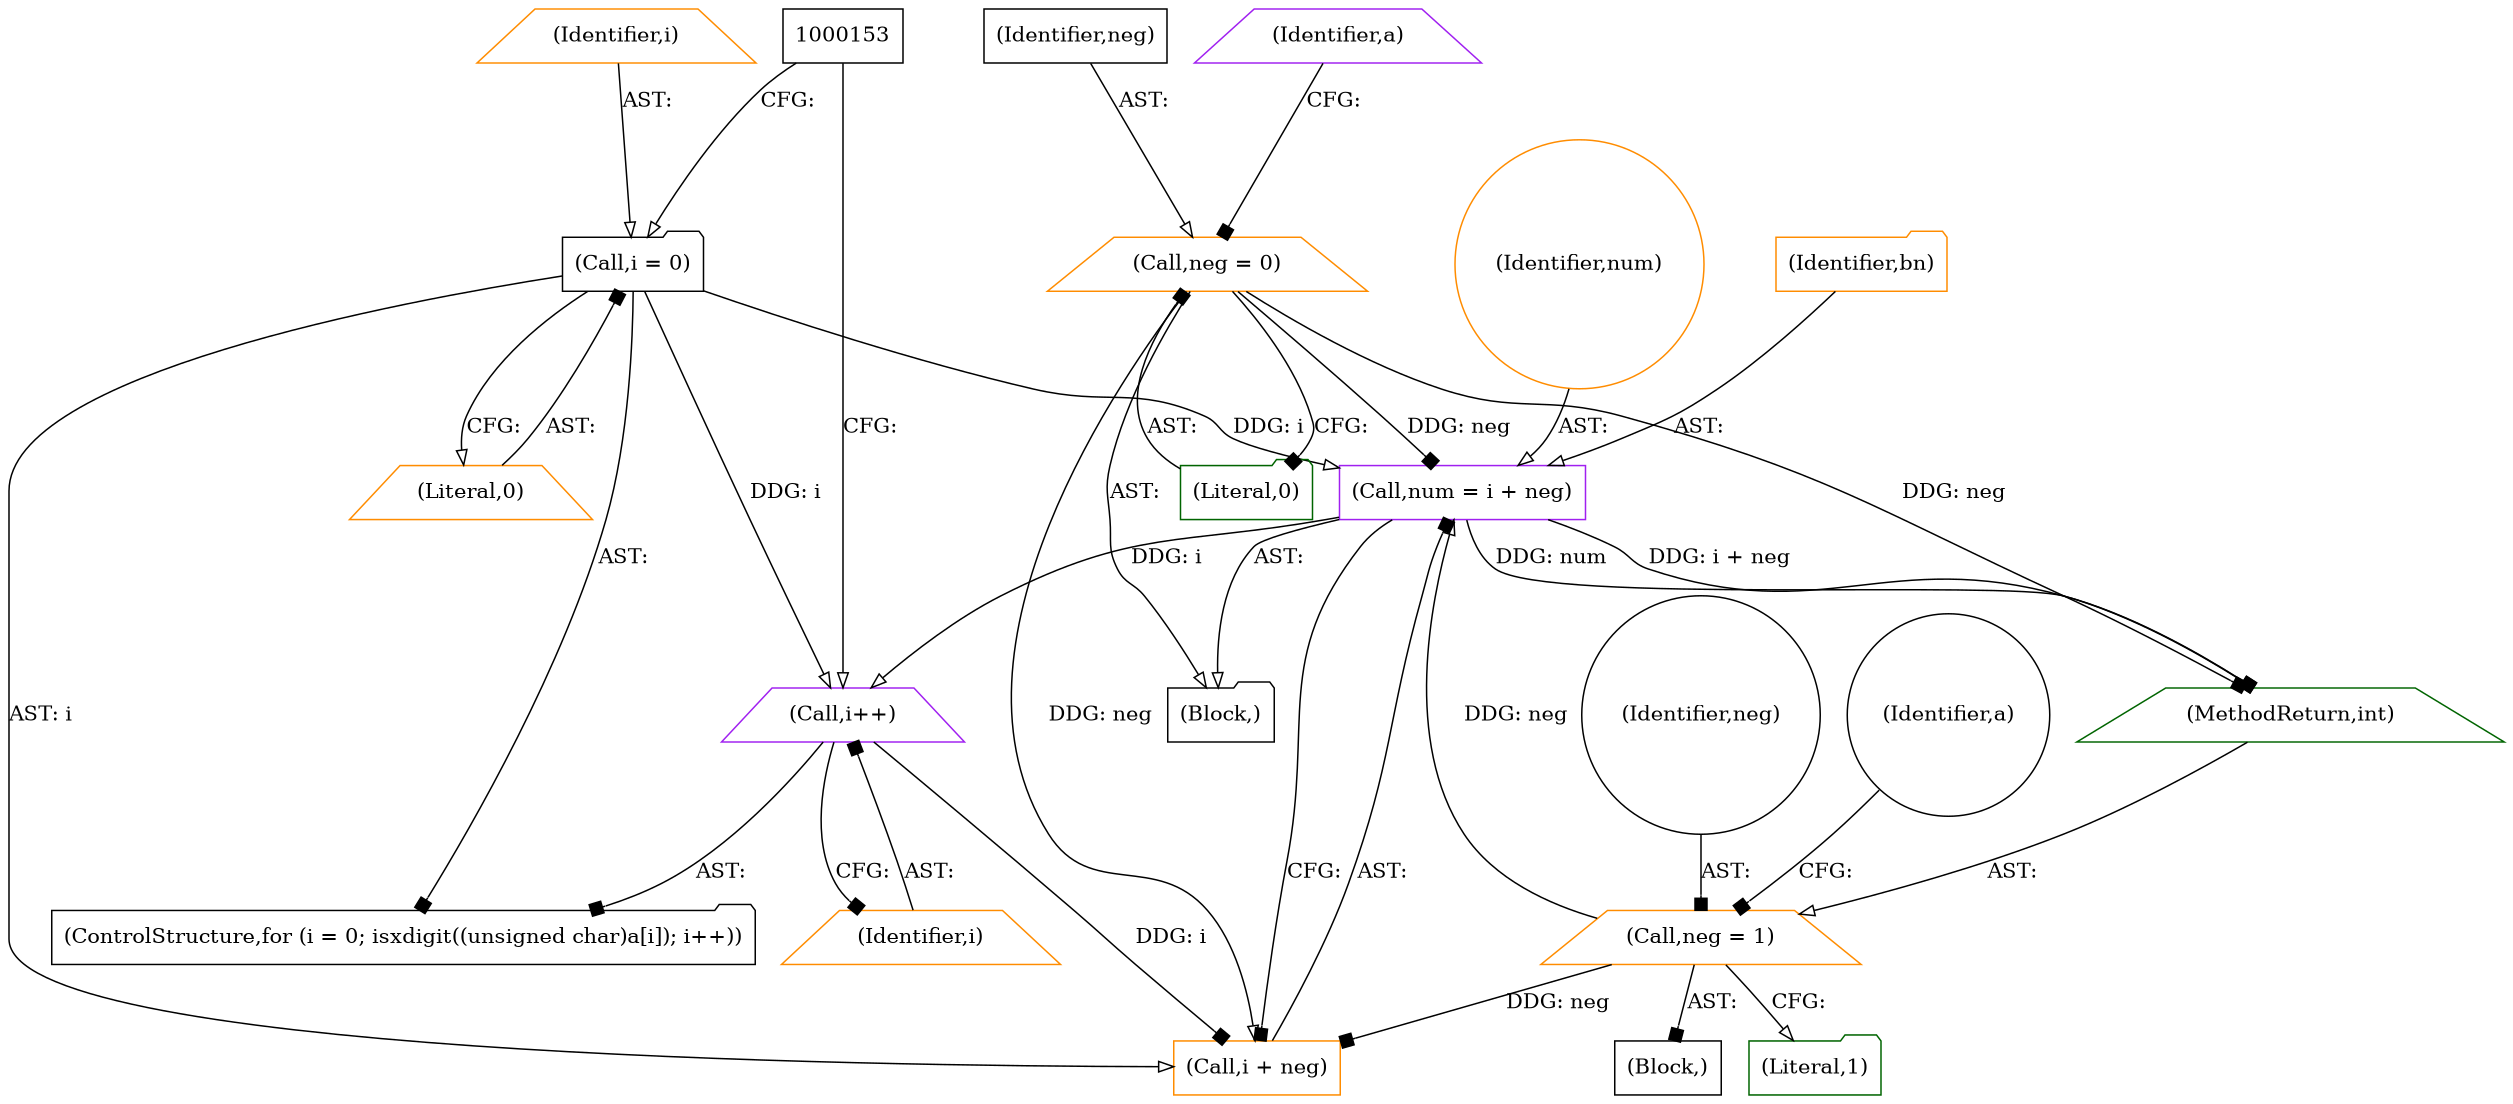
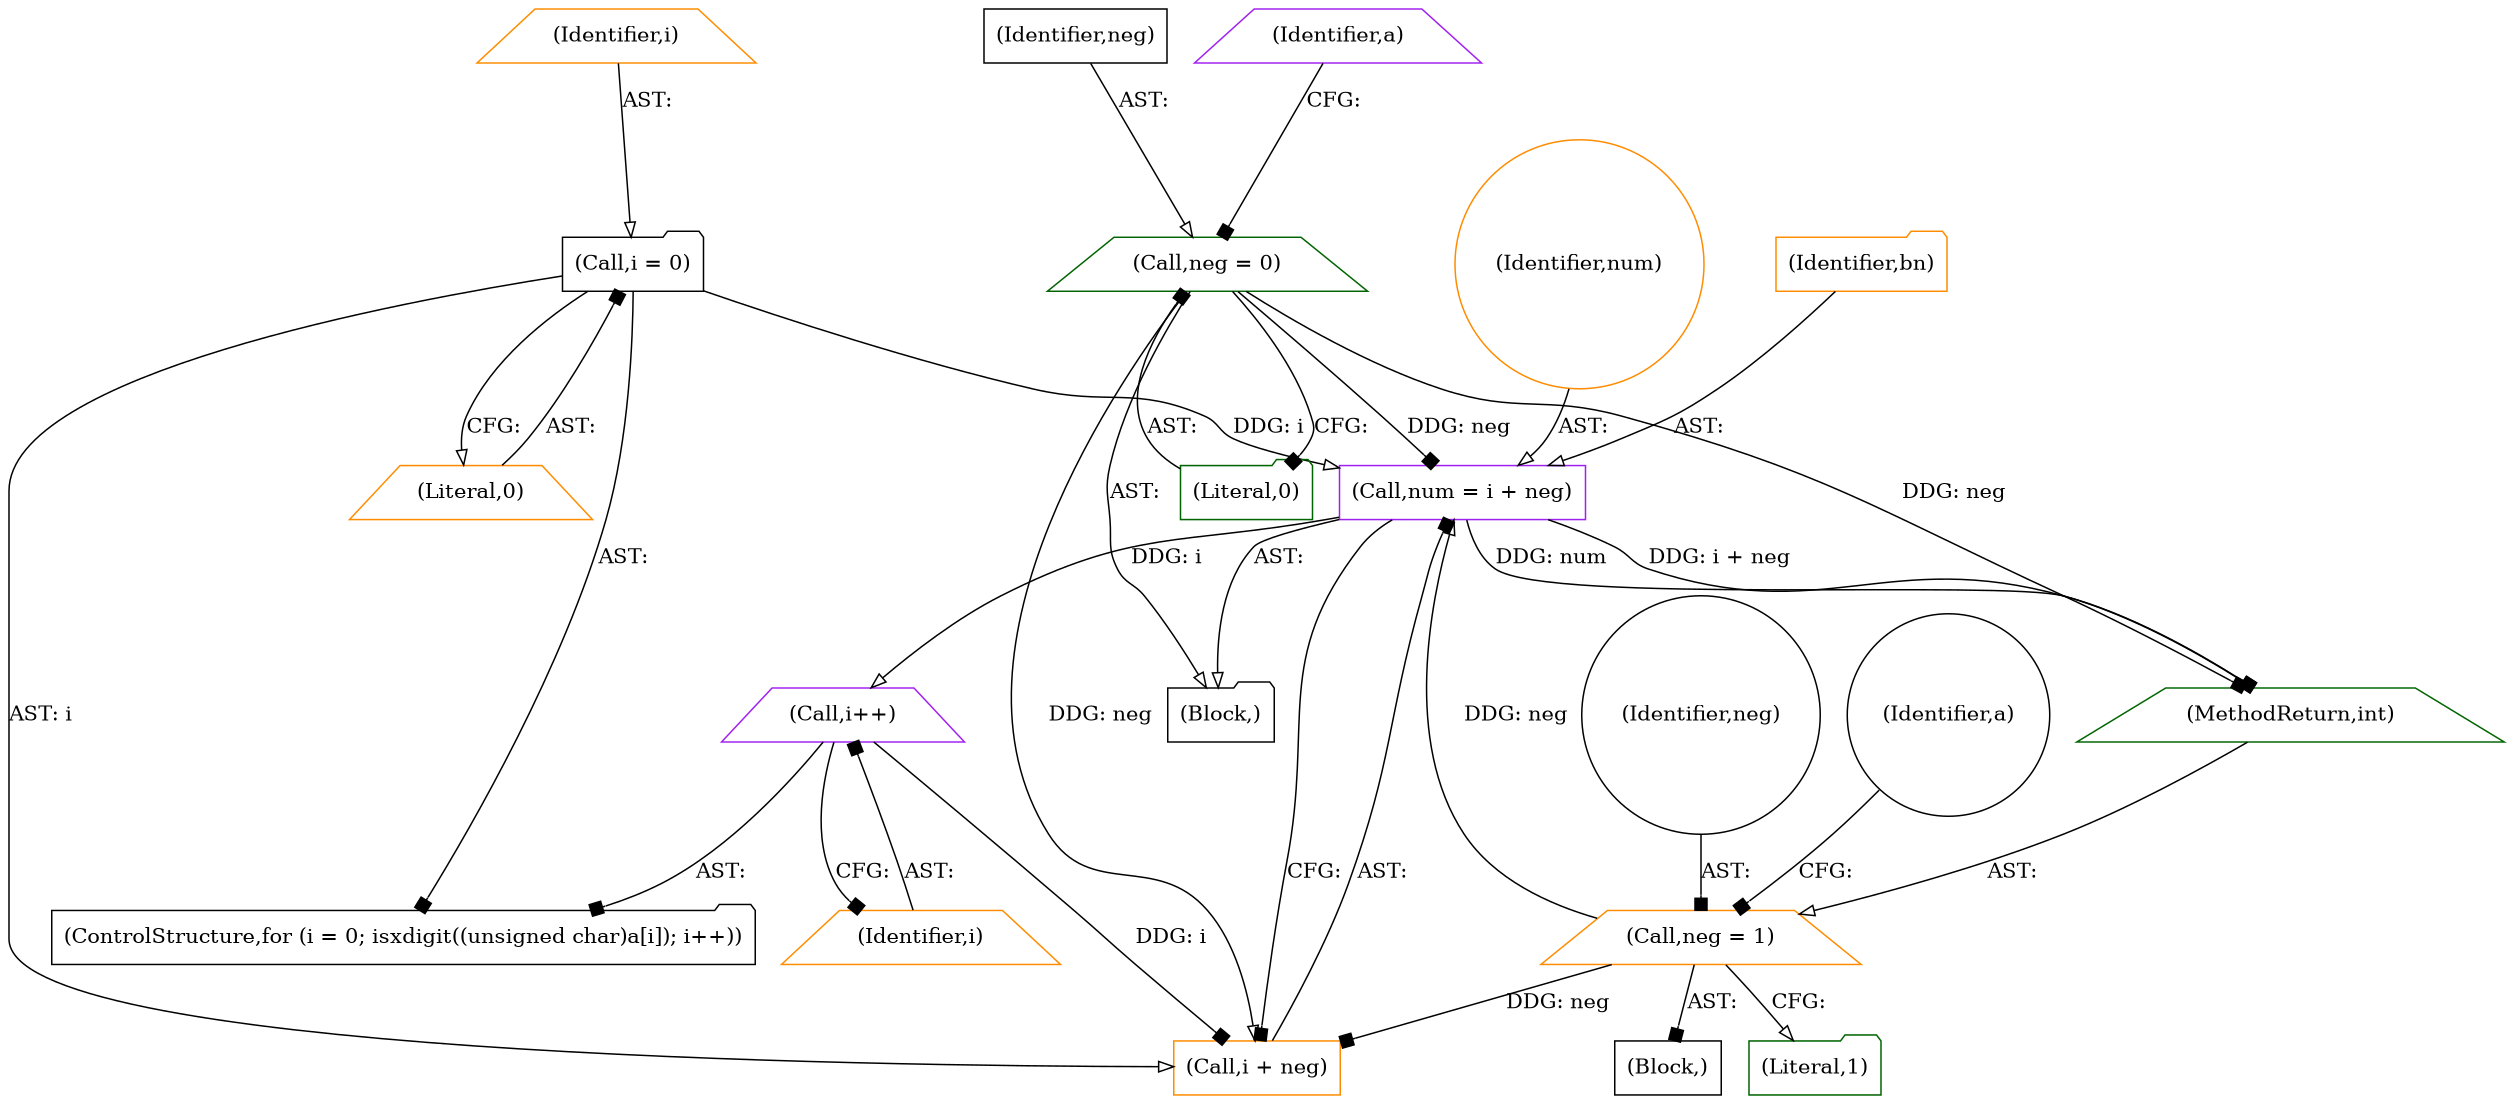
node "1000153": removed
node "(Call,neg = 0)": color darkorange -> darkgreen
edge "(Call,i = 0)" -> "(Call,i++)": removed, label "DDG: i"
